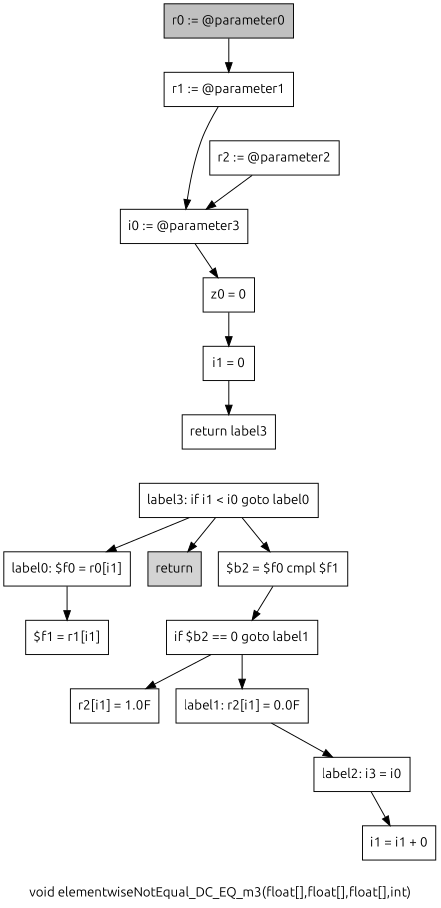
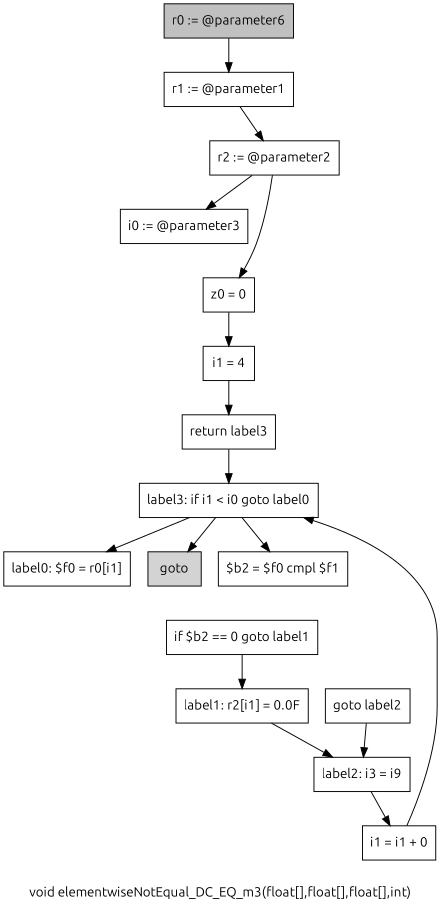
node "r0 := @parameter0": label "r0 := @parameter0" -> "r0 := @parameter6"
edge "r1 := @parameter1" -> "i0 := @parameter3": now "r1 := @parameter1" -> "r2 := @parameter2"
edge "i0 := @parameter3" -> "z0 = 0": now "r2 := @parameter2" -> "z0 = 0"
node "i1 = 0": label "i1 = 0" -> "i1 = 4"
edge "return label3" -> "label3: if i1 < i0 goto label0": added
node "return": label "return" -> "goto"
edge "$b2 = $f0 cmpl $f1" -> "if $b2 == 0 goto label1": removed
node "$f1 = r1[i1]": removed
edge "i1 = i1 + 0" -> "label3: if i1 < i0 goto label0": added
node "r2[i1] = 1.0F": removed
node "goto label2": added
node "label2: i3 = i0": label "label2: i3 = i0" -> "label2: i3 = i9"
